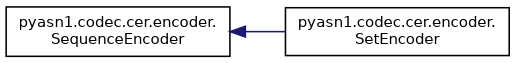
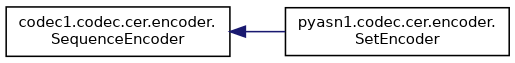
node "pyasn1.codec.cer.encoder. SequenceEncoder": label "pyasn1.codec.cer.encoder. SequenceEncoder" -> "codec1.codec.cer.encoder. SequenceEncoder"
